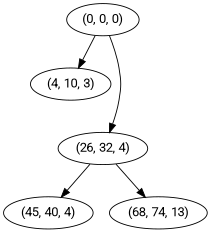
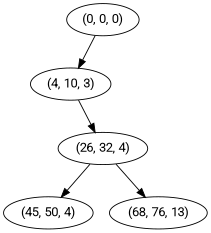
edge "(0, 0, 0)" -> "(26, 32, 4)": now "(4, 10, 3)" -> "(26, 32, 4)"
node "(45, 40, 4)": label "(45, 40, 4)" -> "(45, 50, 4)"
node "(68, 74, 13)": label "(68, 74, 13)" -> "(68, 76, 13)"
